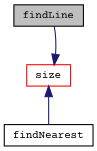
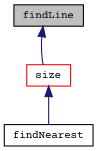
edge "findLine" -> "size": reversed
